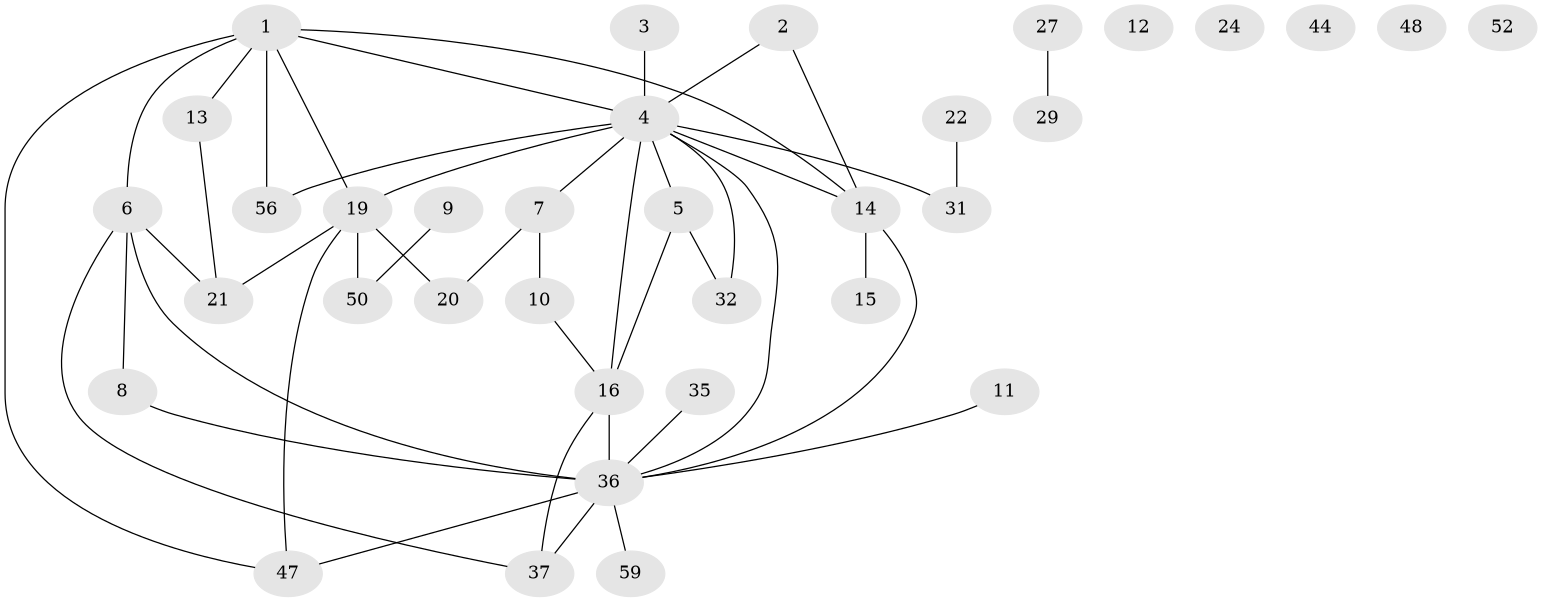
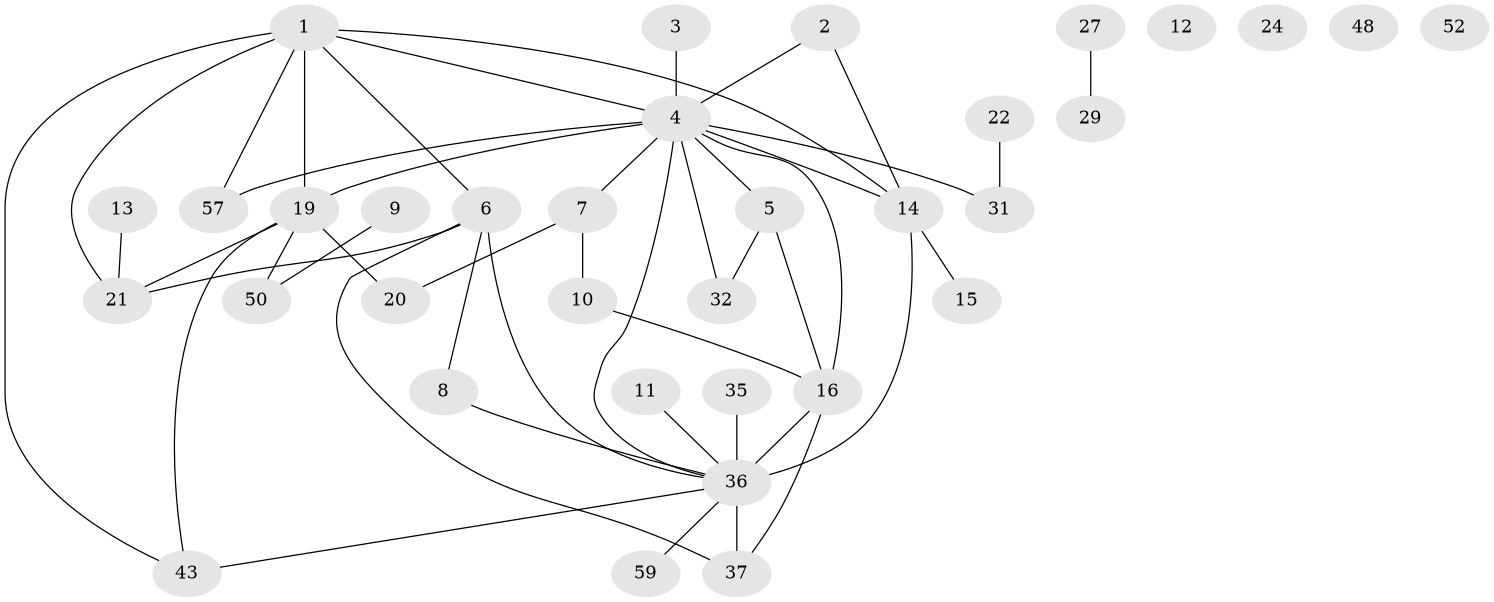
node "44": removed
edge "1" -- "13": now "1" -- "21"
node "56": label "56" -> "57"
node "47": label "47" -> "43"
